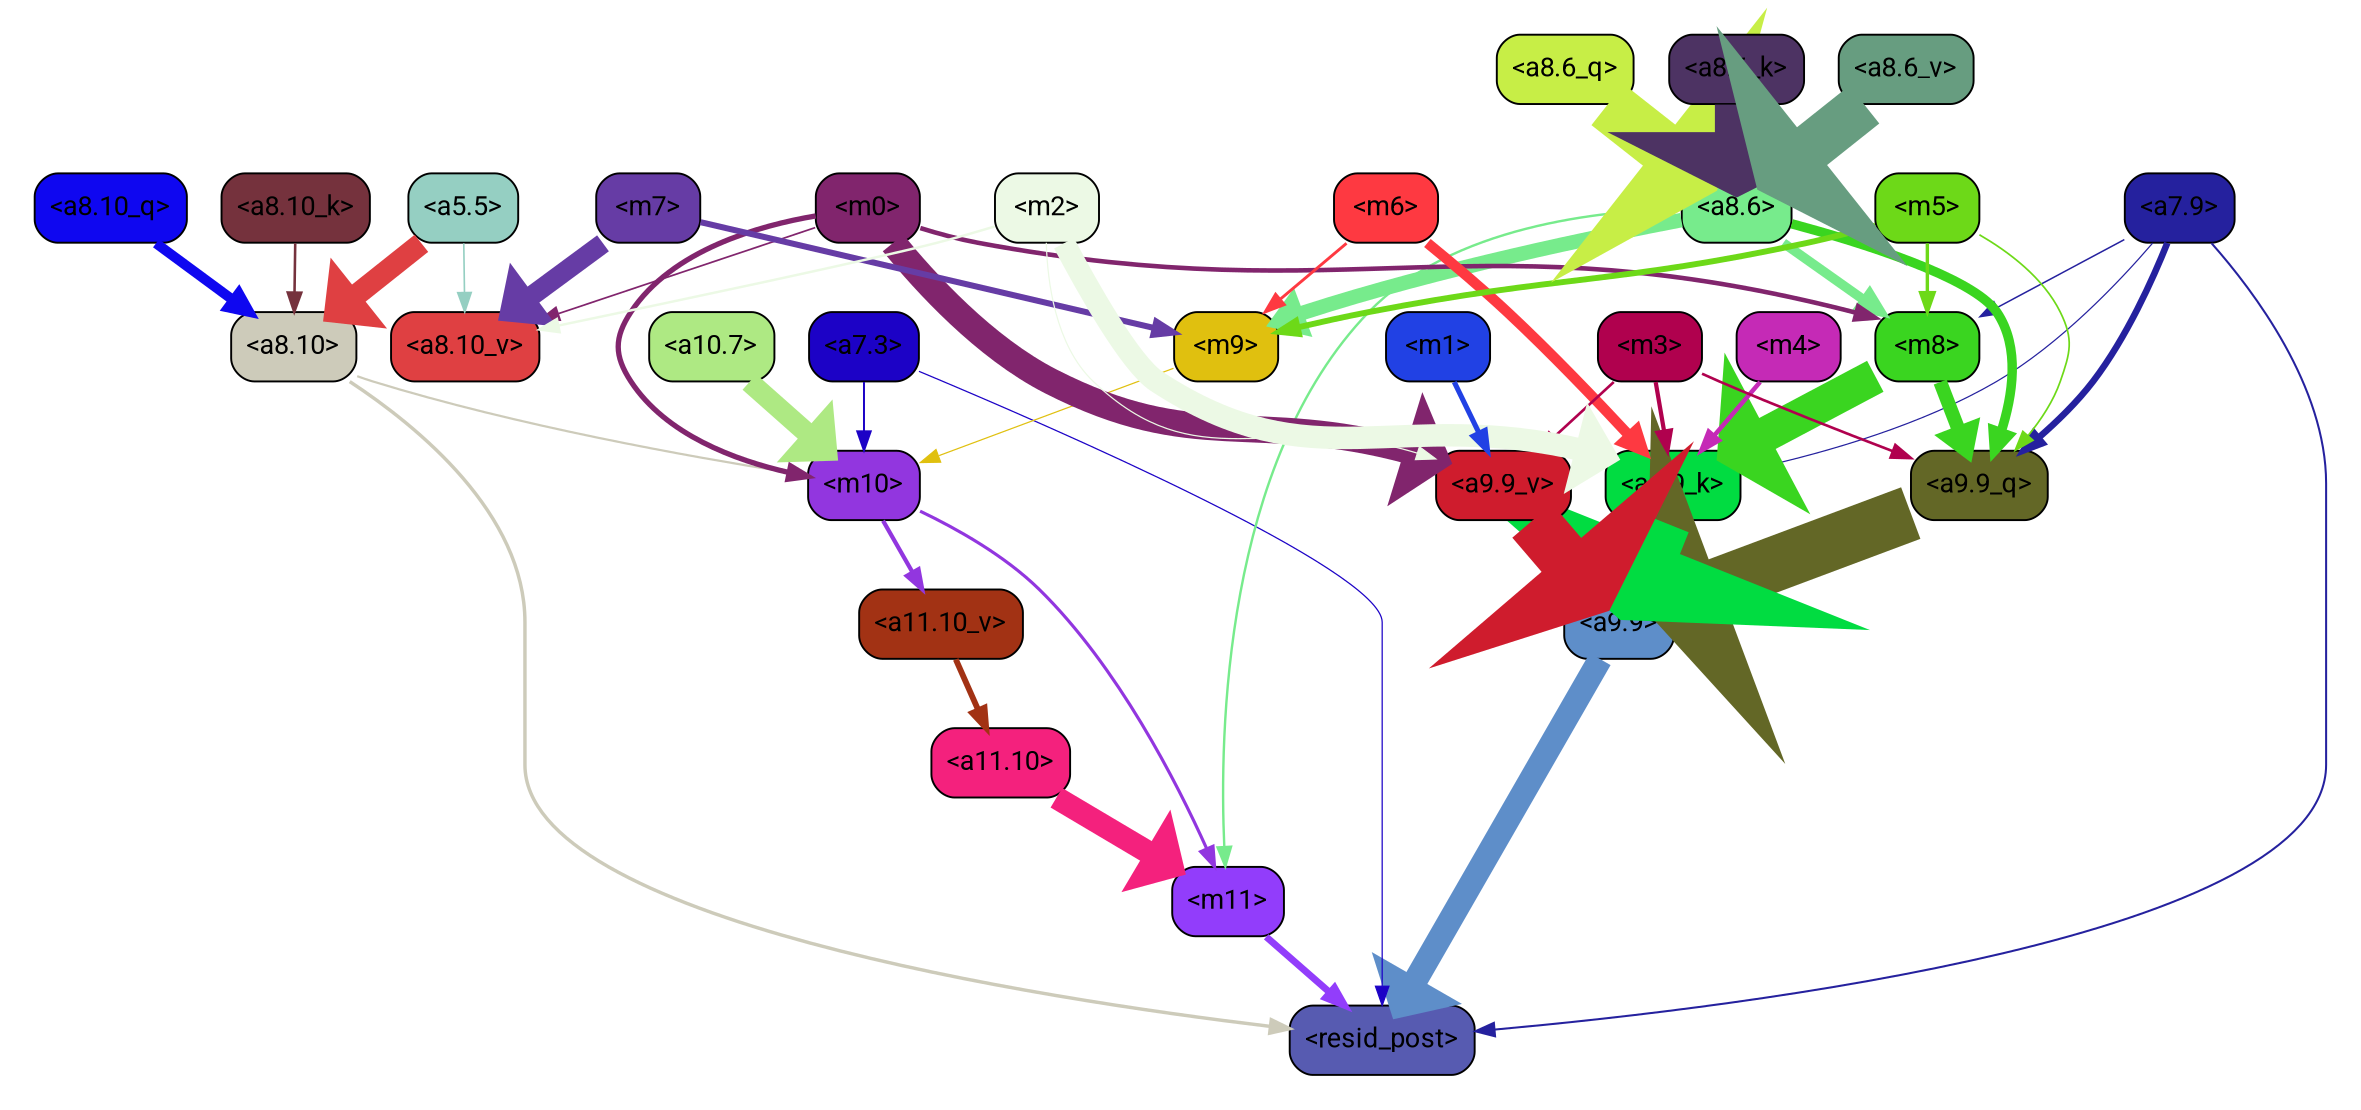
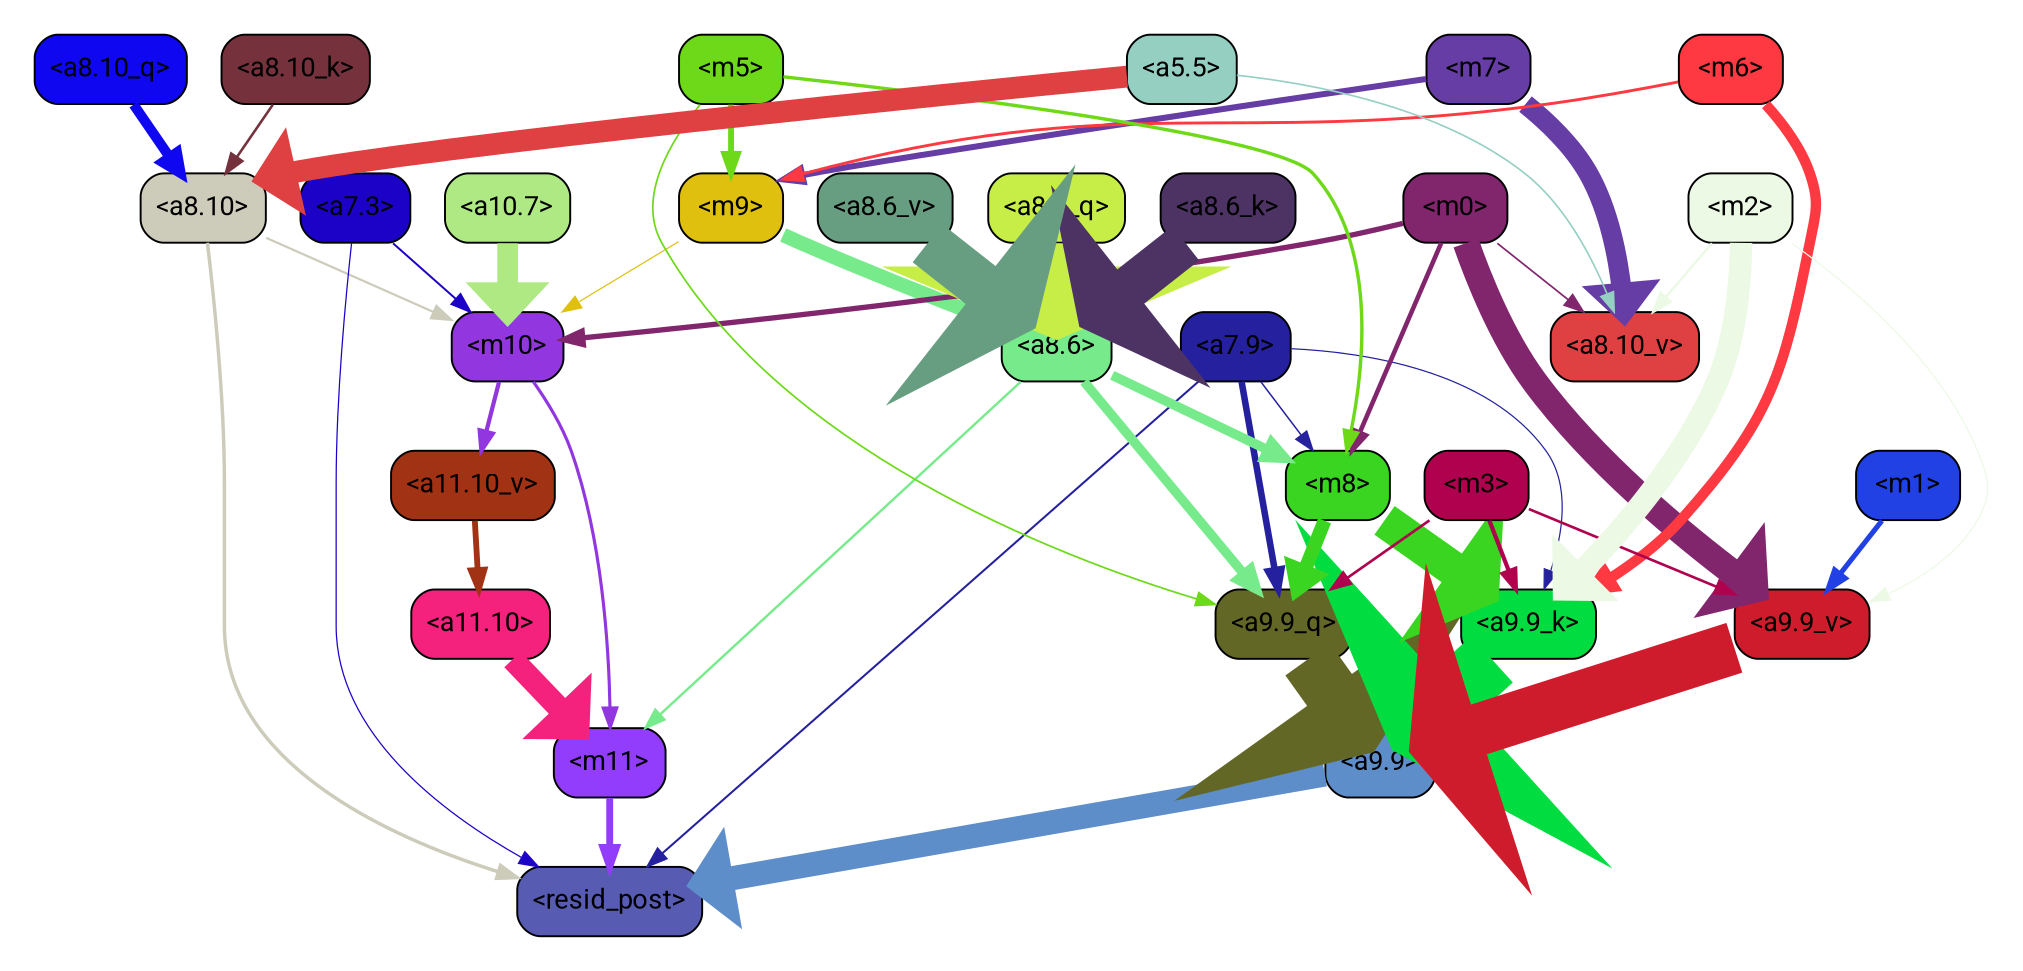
edge "<a8.6>" -> "<m9>": reversed
edge "<a8.6>" -> "<a9.9_q>": color #3ad520 -> #77eb8c
node "<m4>": removed
